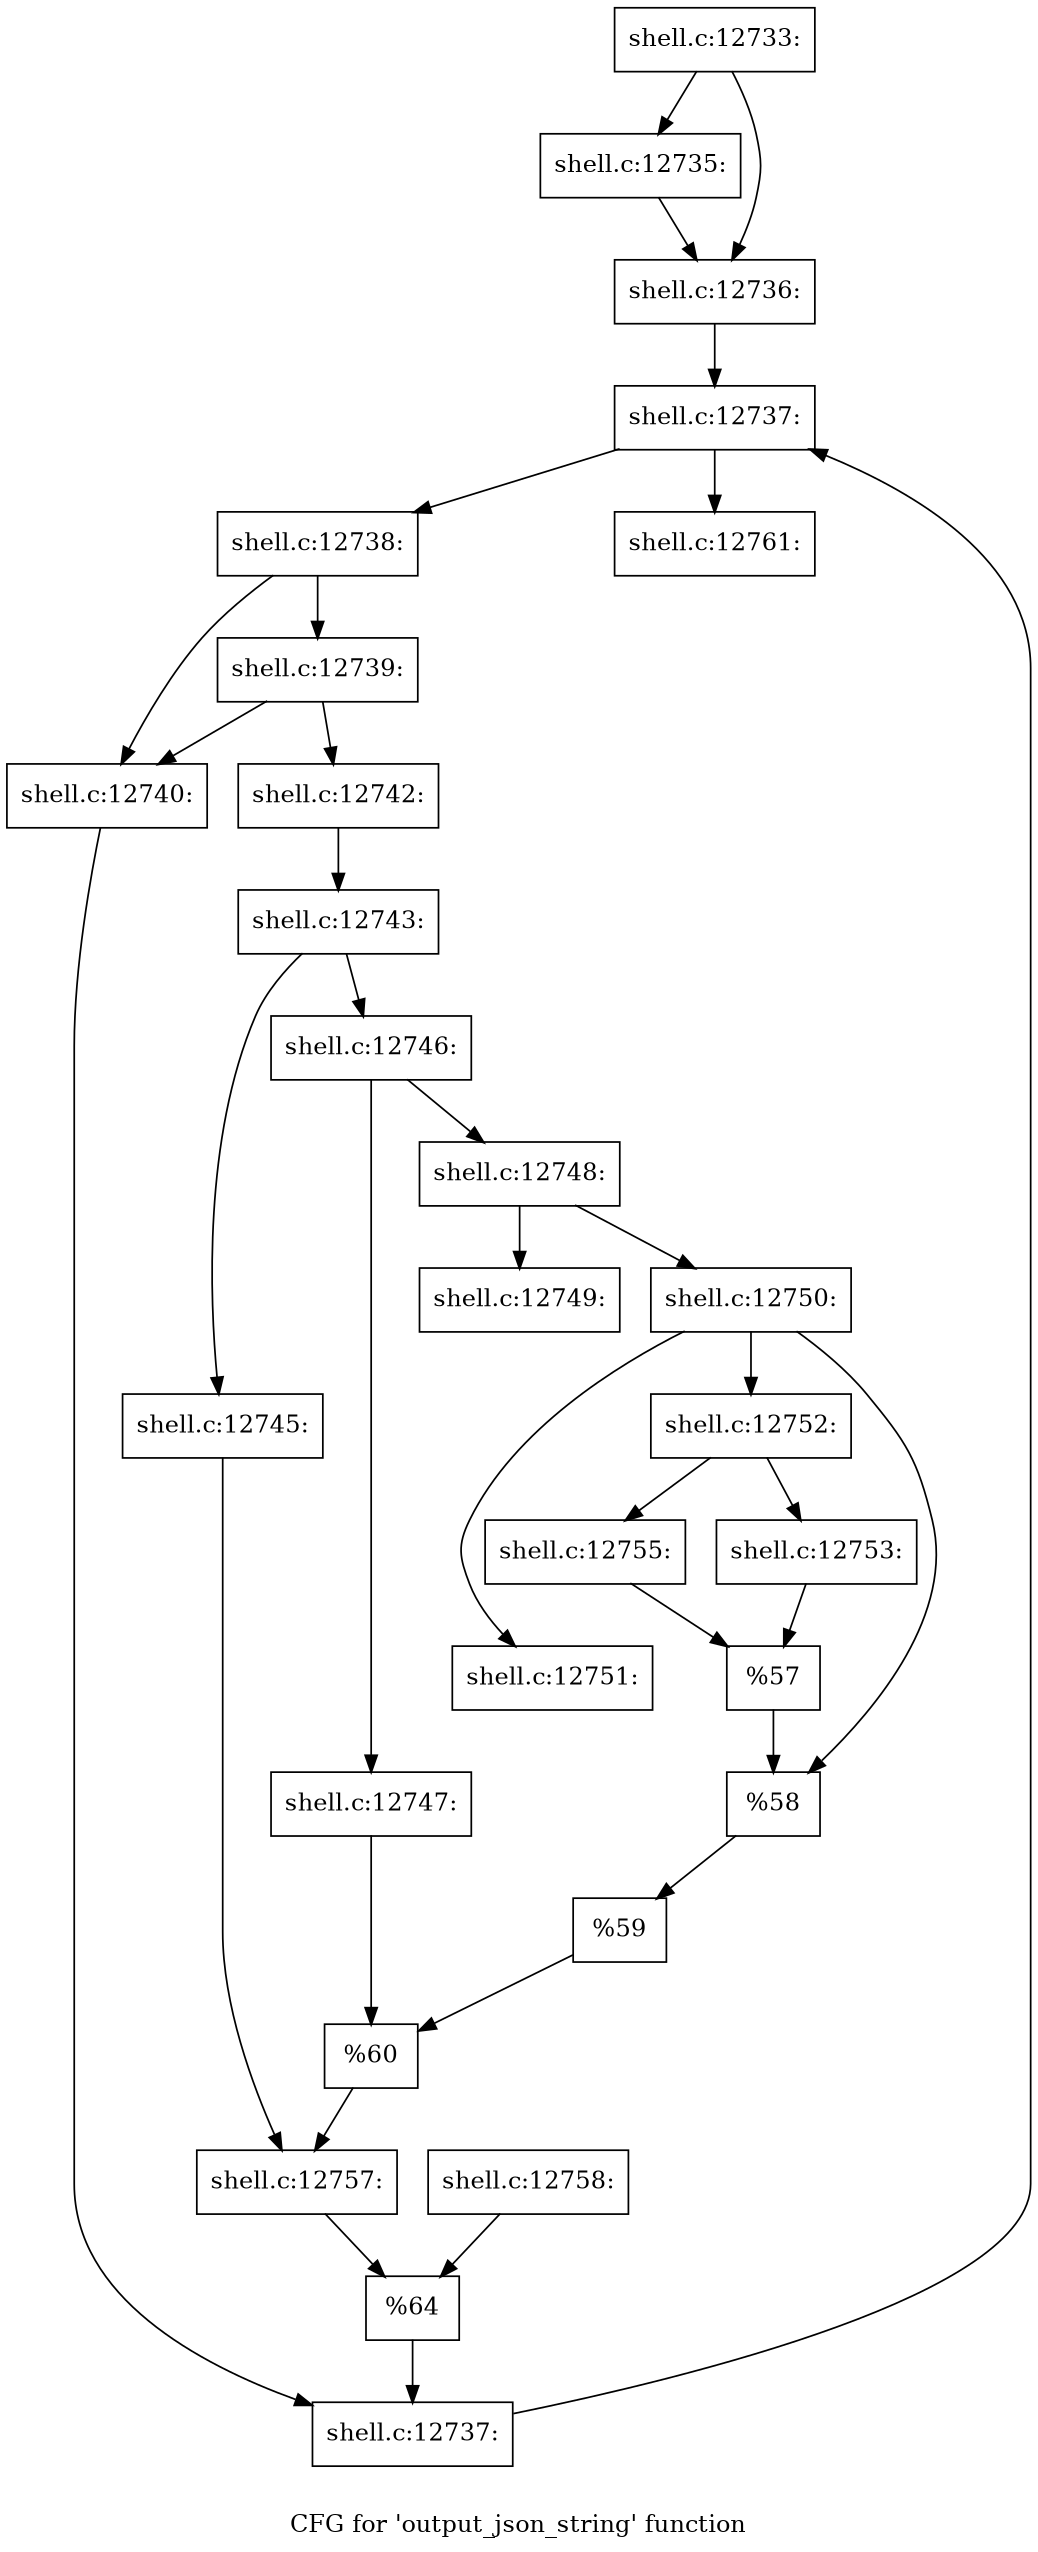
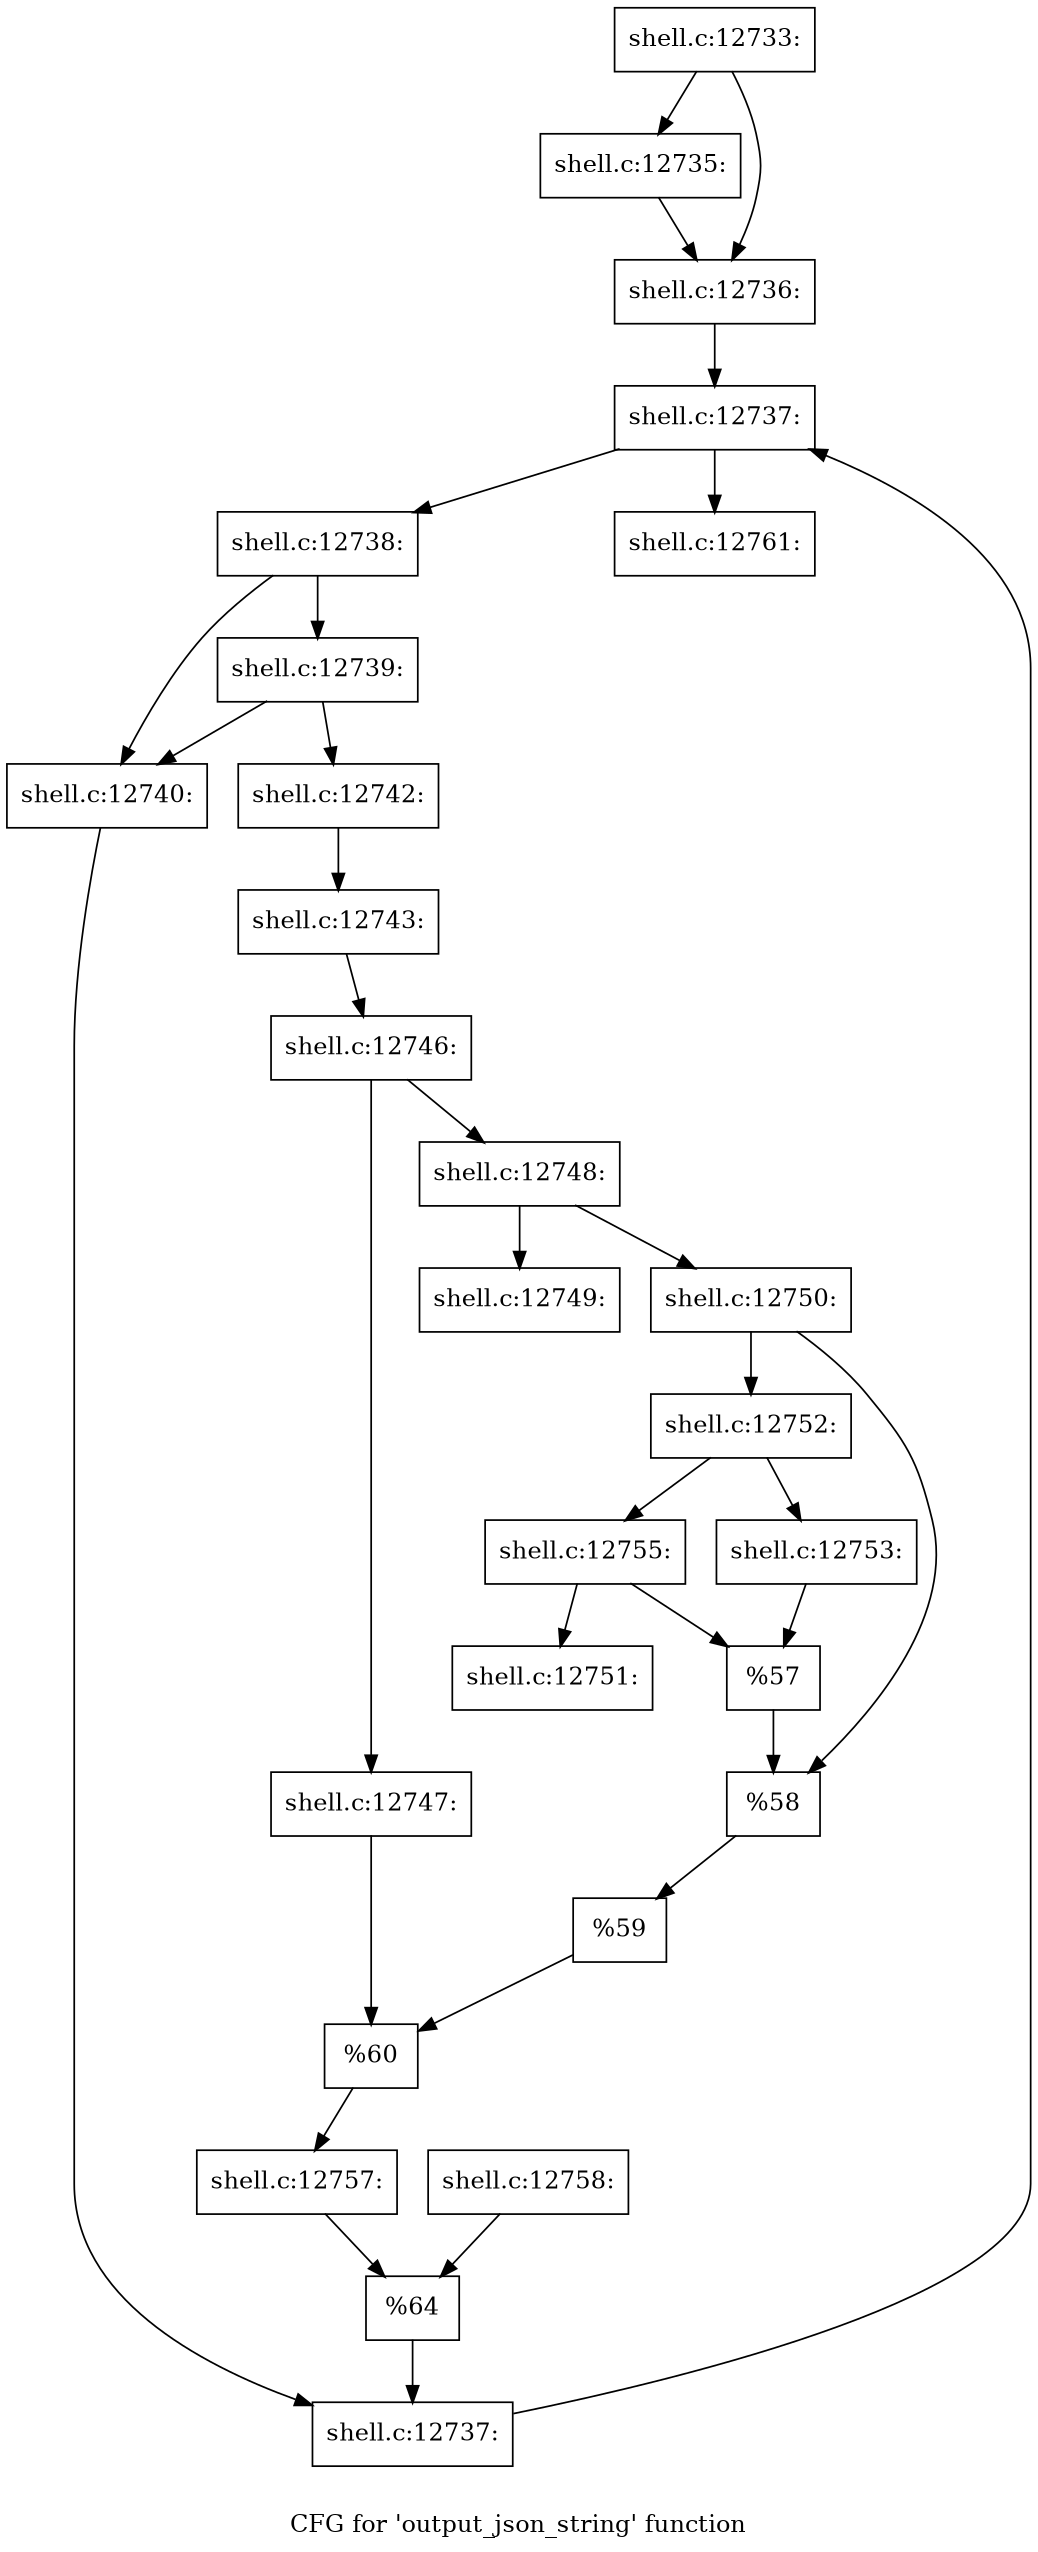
node "shell.c:12745:": removed
edge "shell.c:12750:" -> "shell.c:12751:": now "shell.c:12755:" -> "shell.c:12751:"
